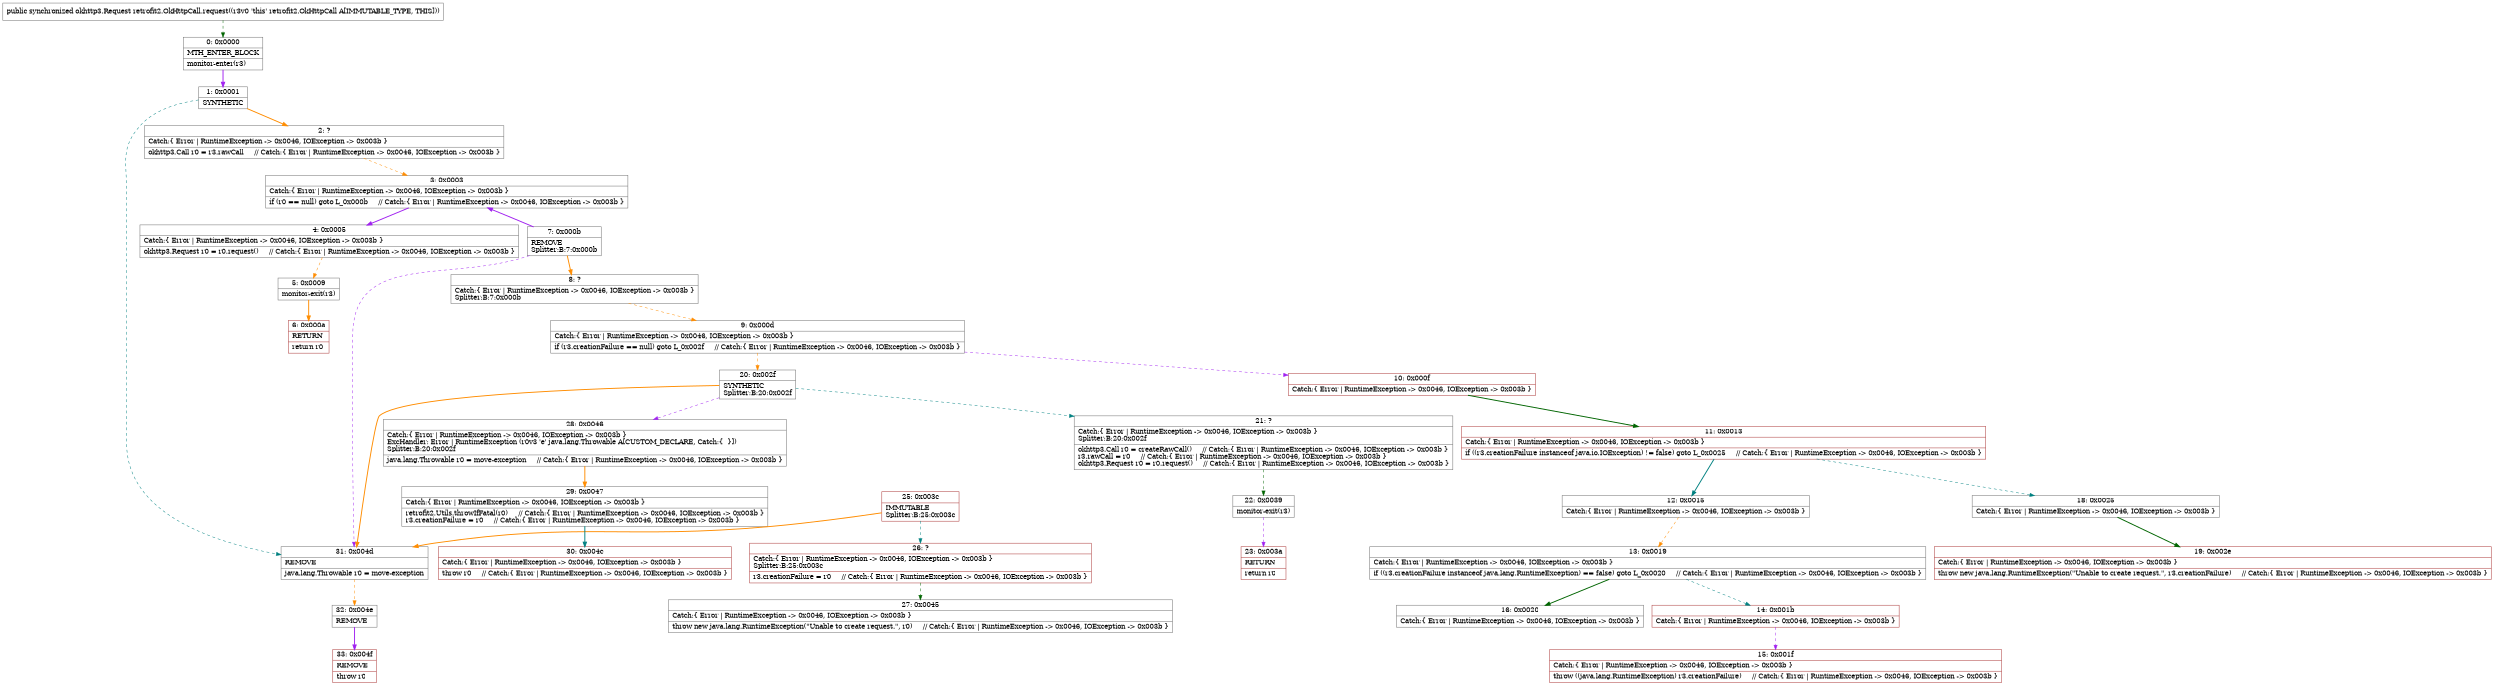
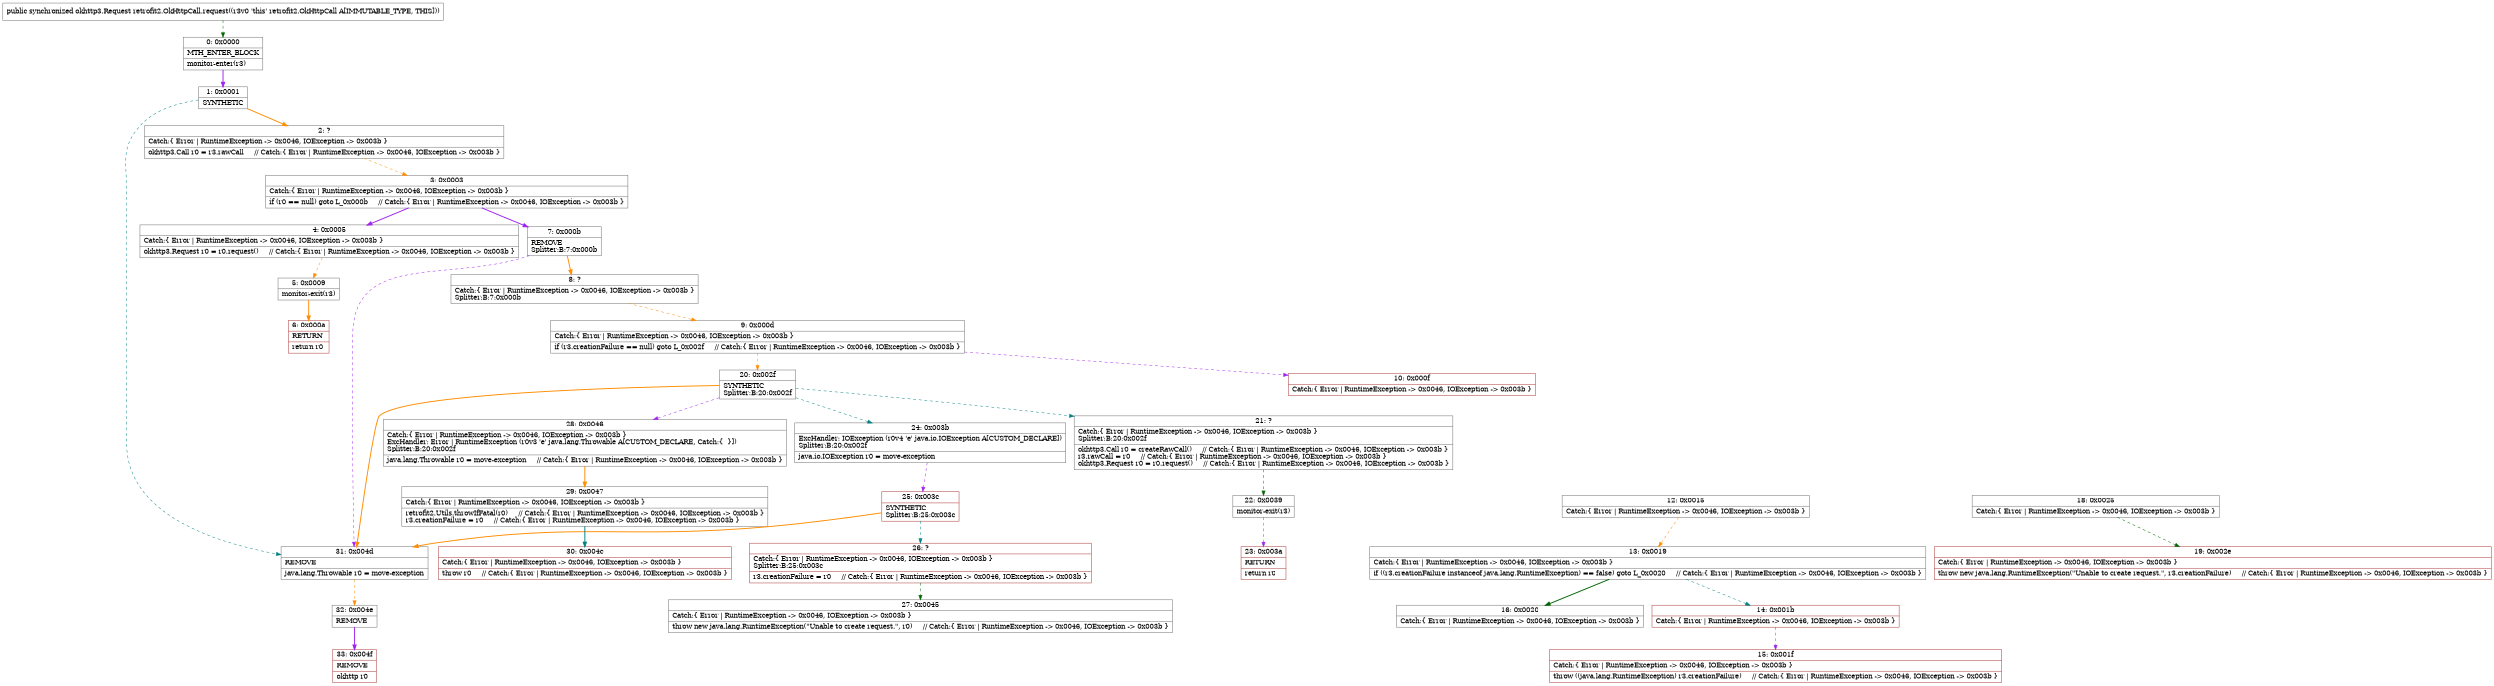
edge "7: 0x000b" -> "3: 0x0003": reversed
node "24: 0x003b": added
node "11: 0x0013": removed
node "25: 0x003c": text "IMMUTABLE" -> "SYNTHETIC"
edge "18: 0x0025" -> "19: 0x002e": style bold -> dashed
node "33: 0x004f": text "throw r0" -> "okhttp r0"
